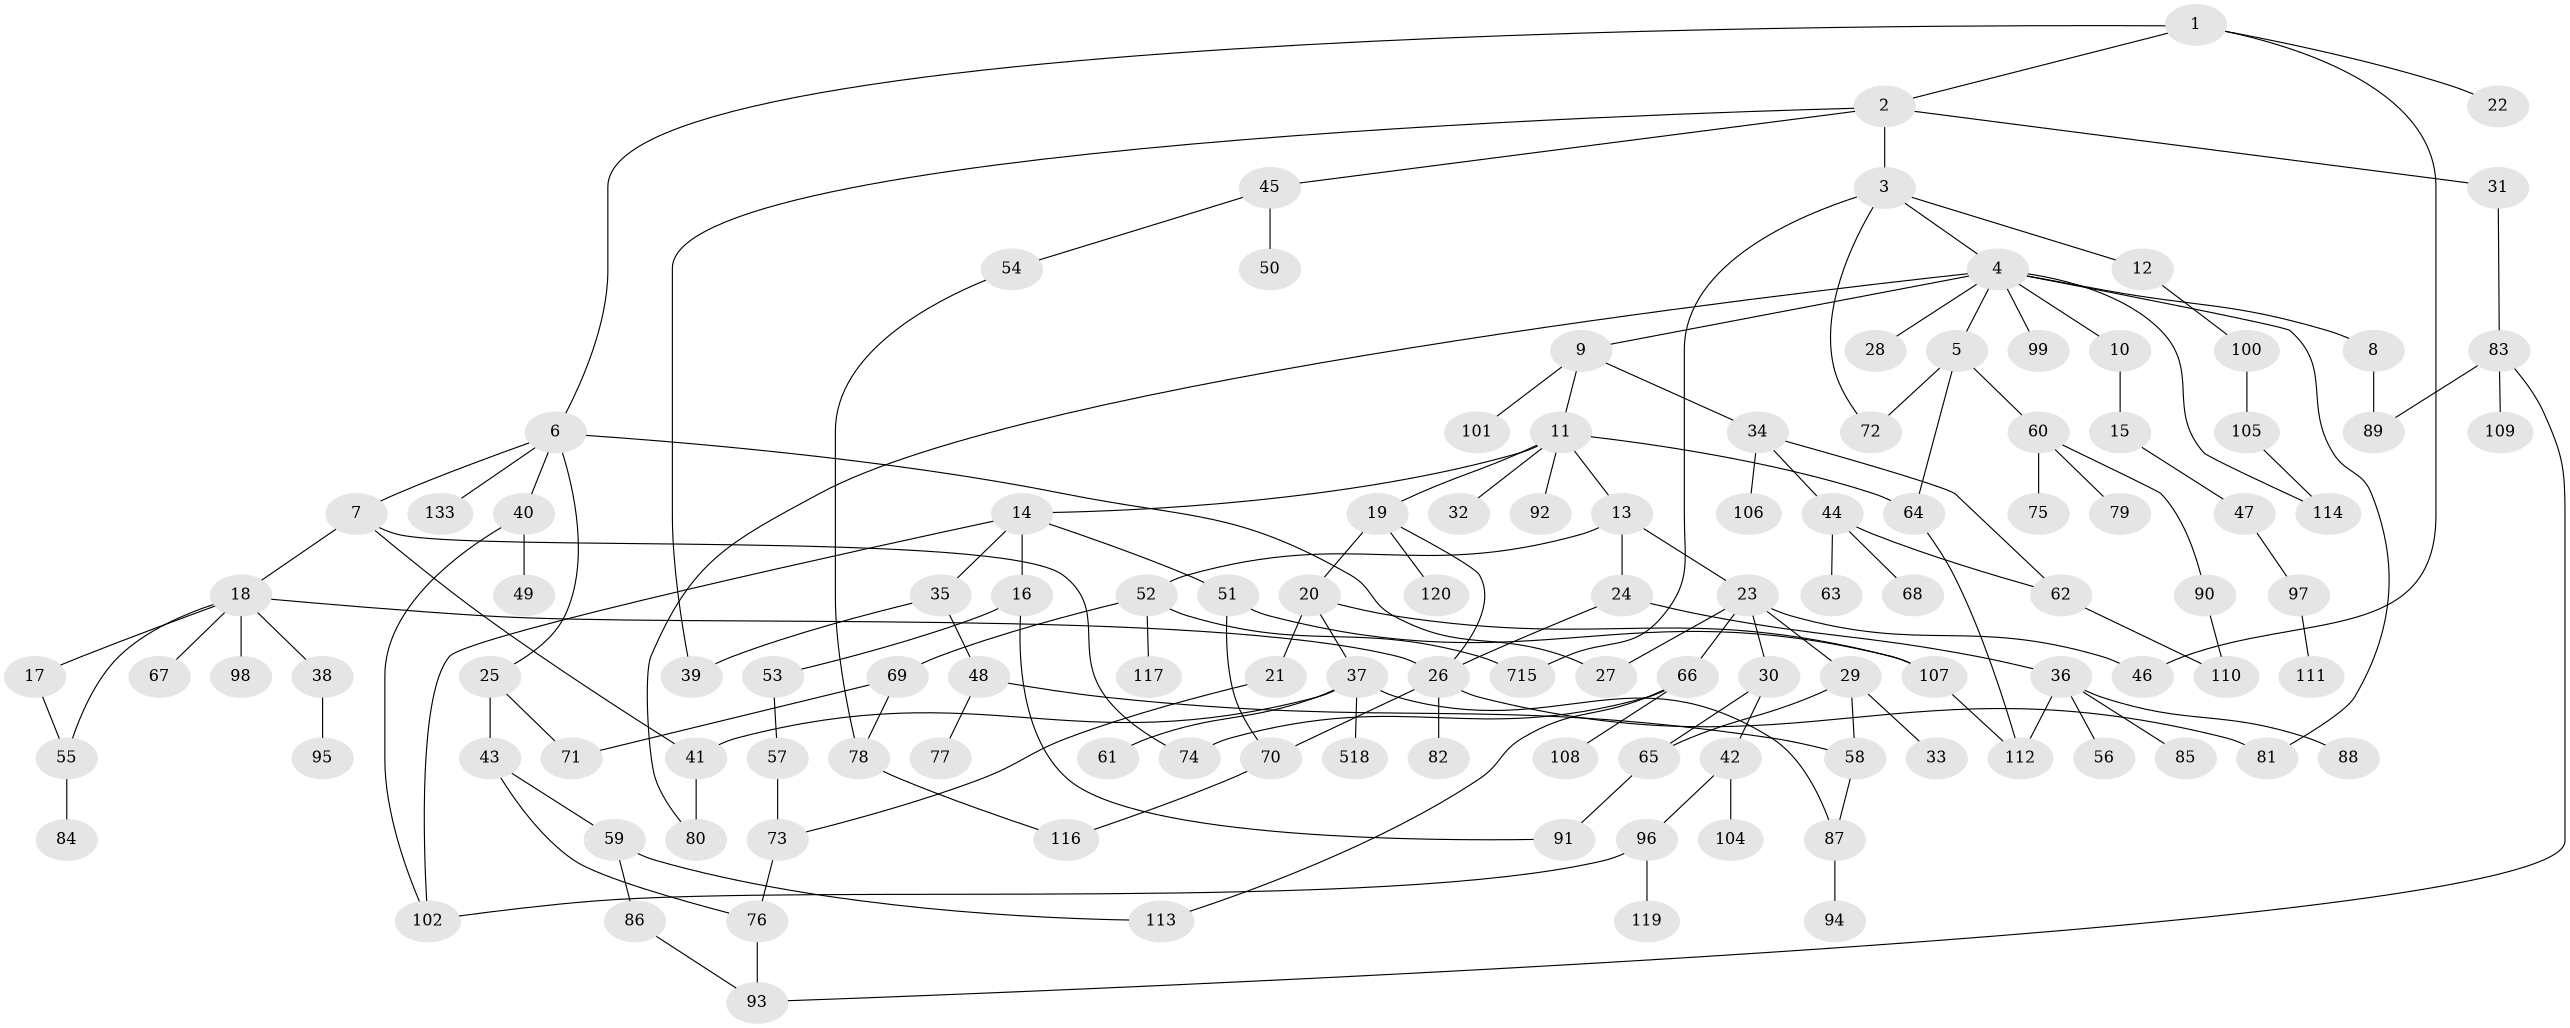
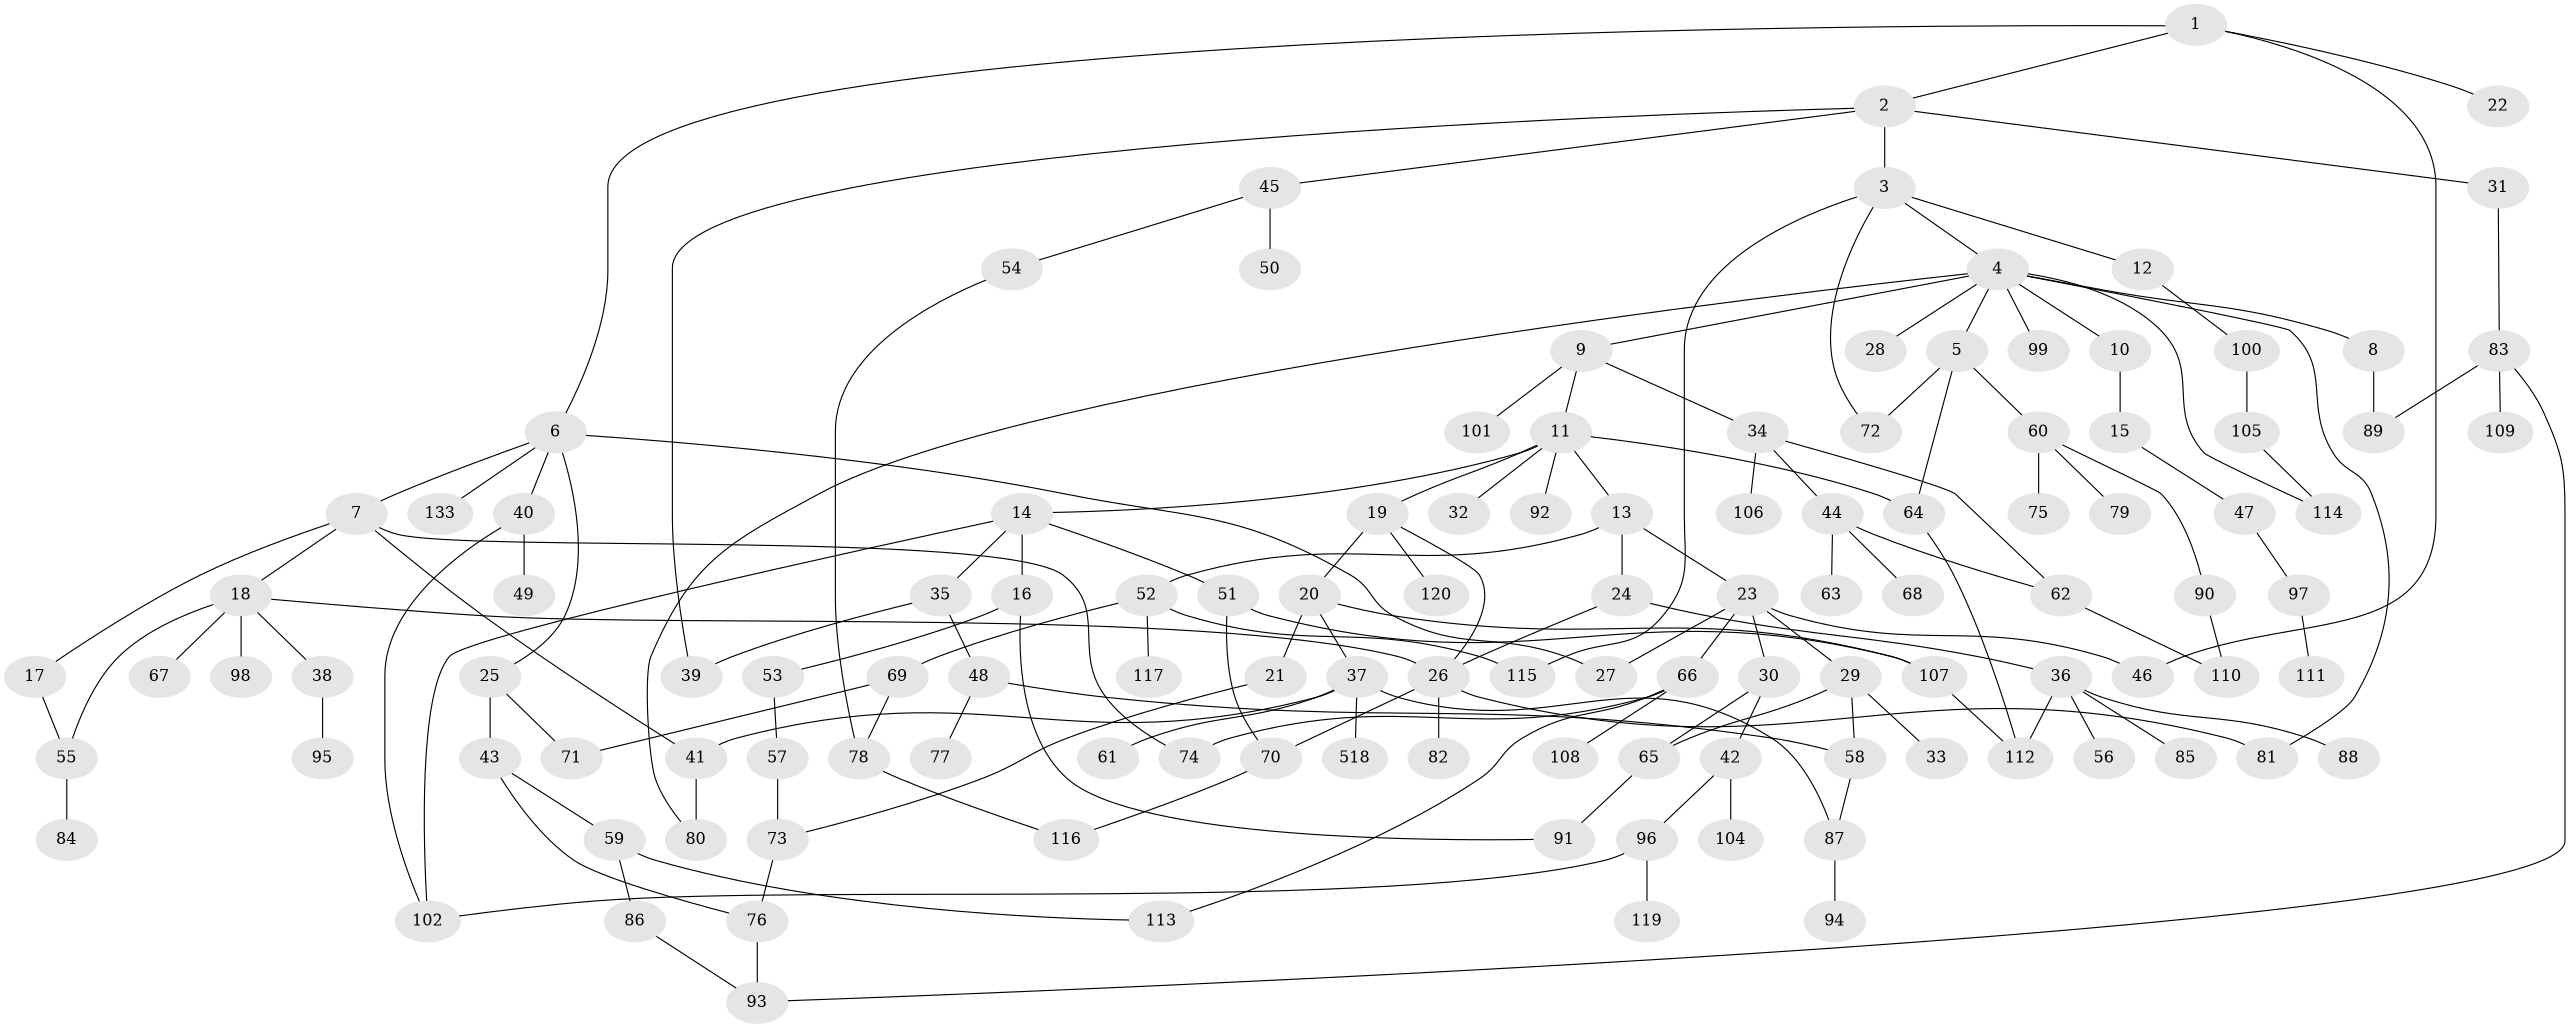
edge "18" -- "17": now "7" -- "17"
node "715": label "715" -> "115"
